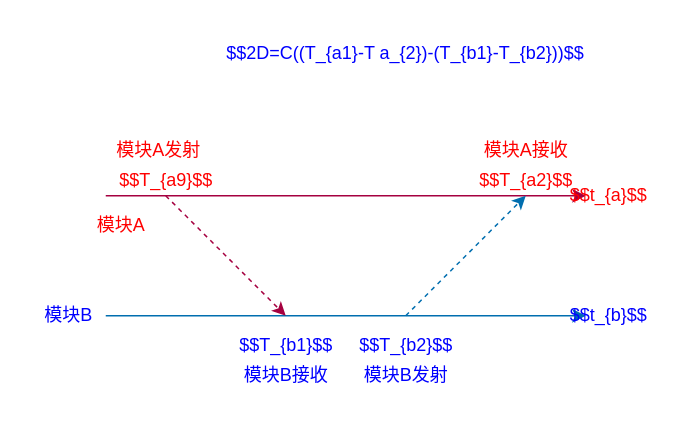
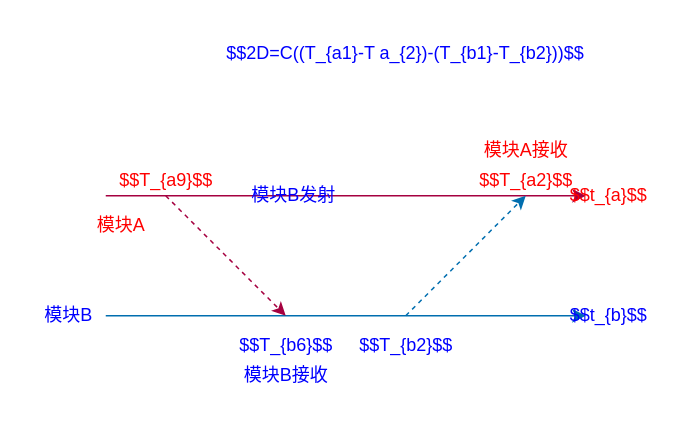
node "模块A发射": removed
node "$$T_{b1}$$": label "$$T_{b1}$$" -> "$$T_{b6}$$"
node "模块B发射": moved (406, 376) -> (293, 196)
